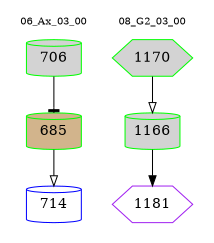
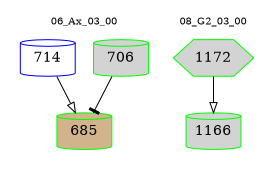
node "1170": label "1170" -> "1172"
edge "685" -> "714": reversed
node "1181": removed
